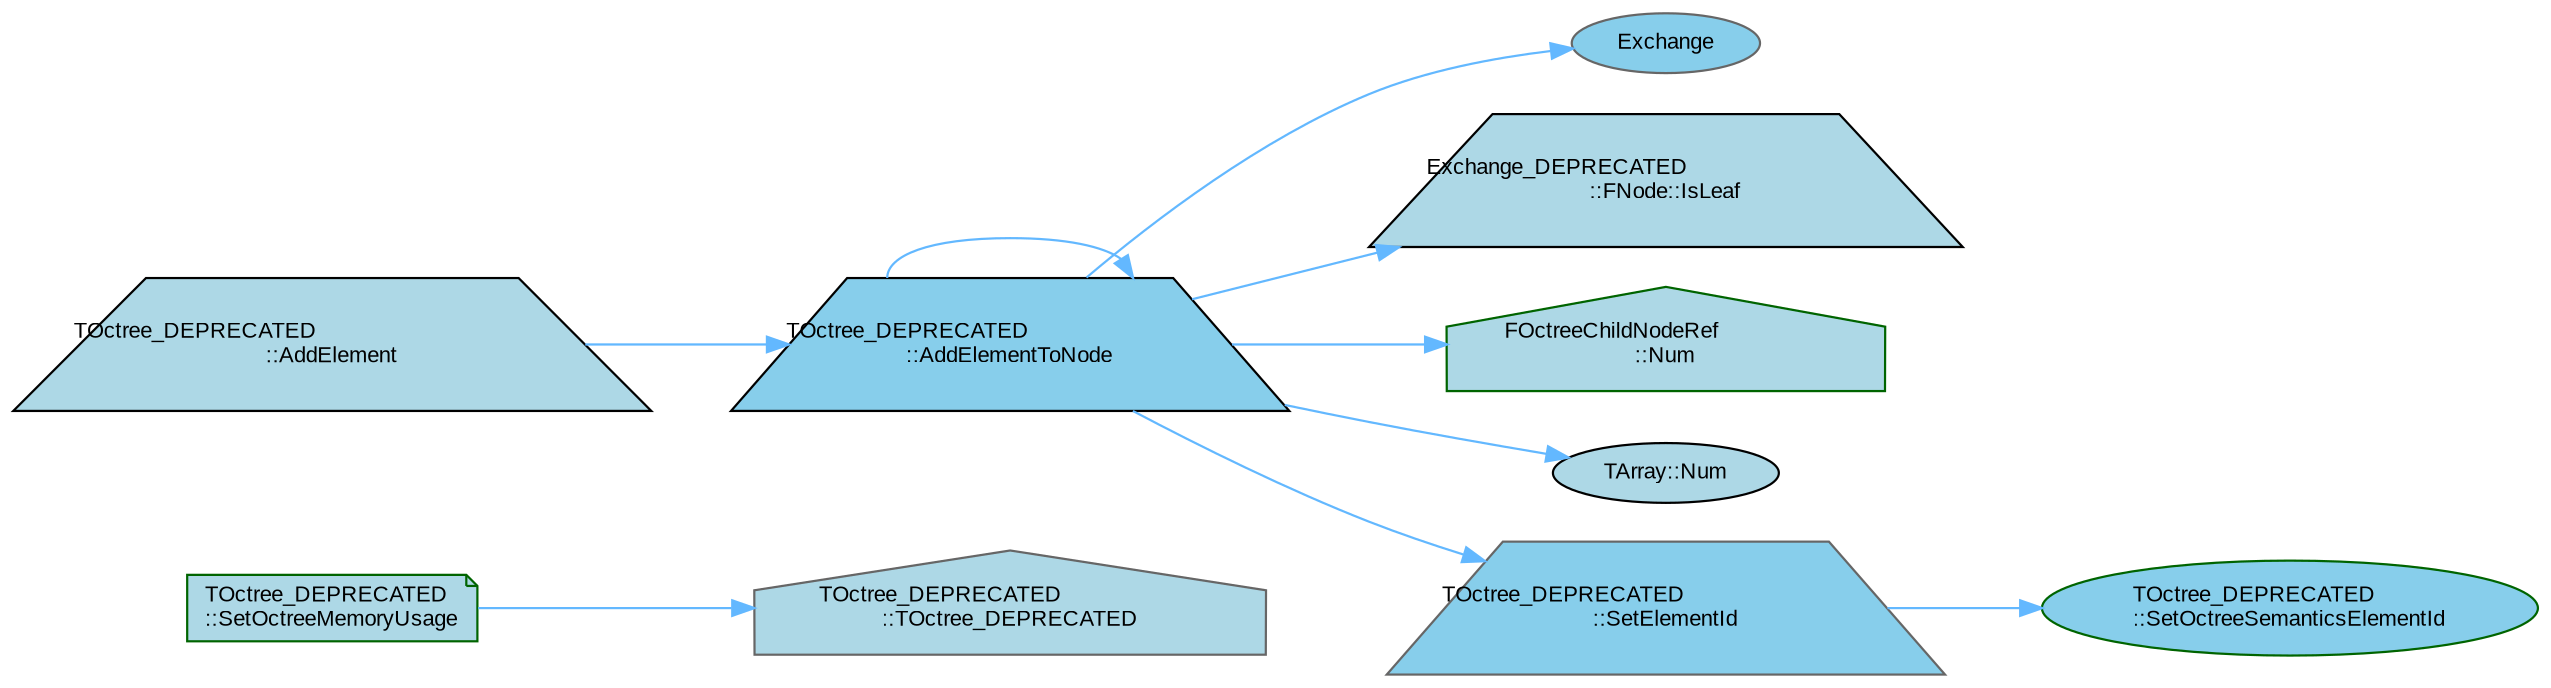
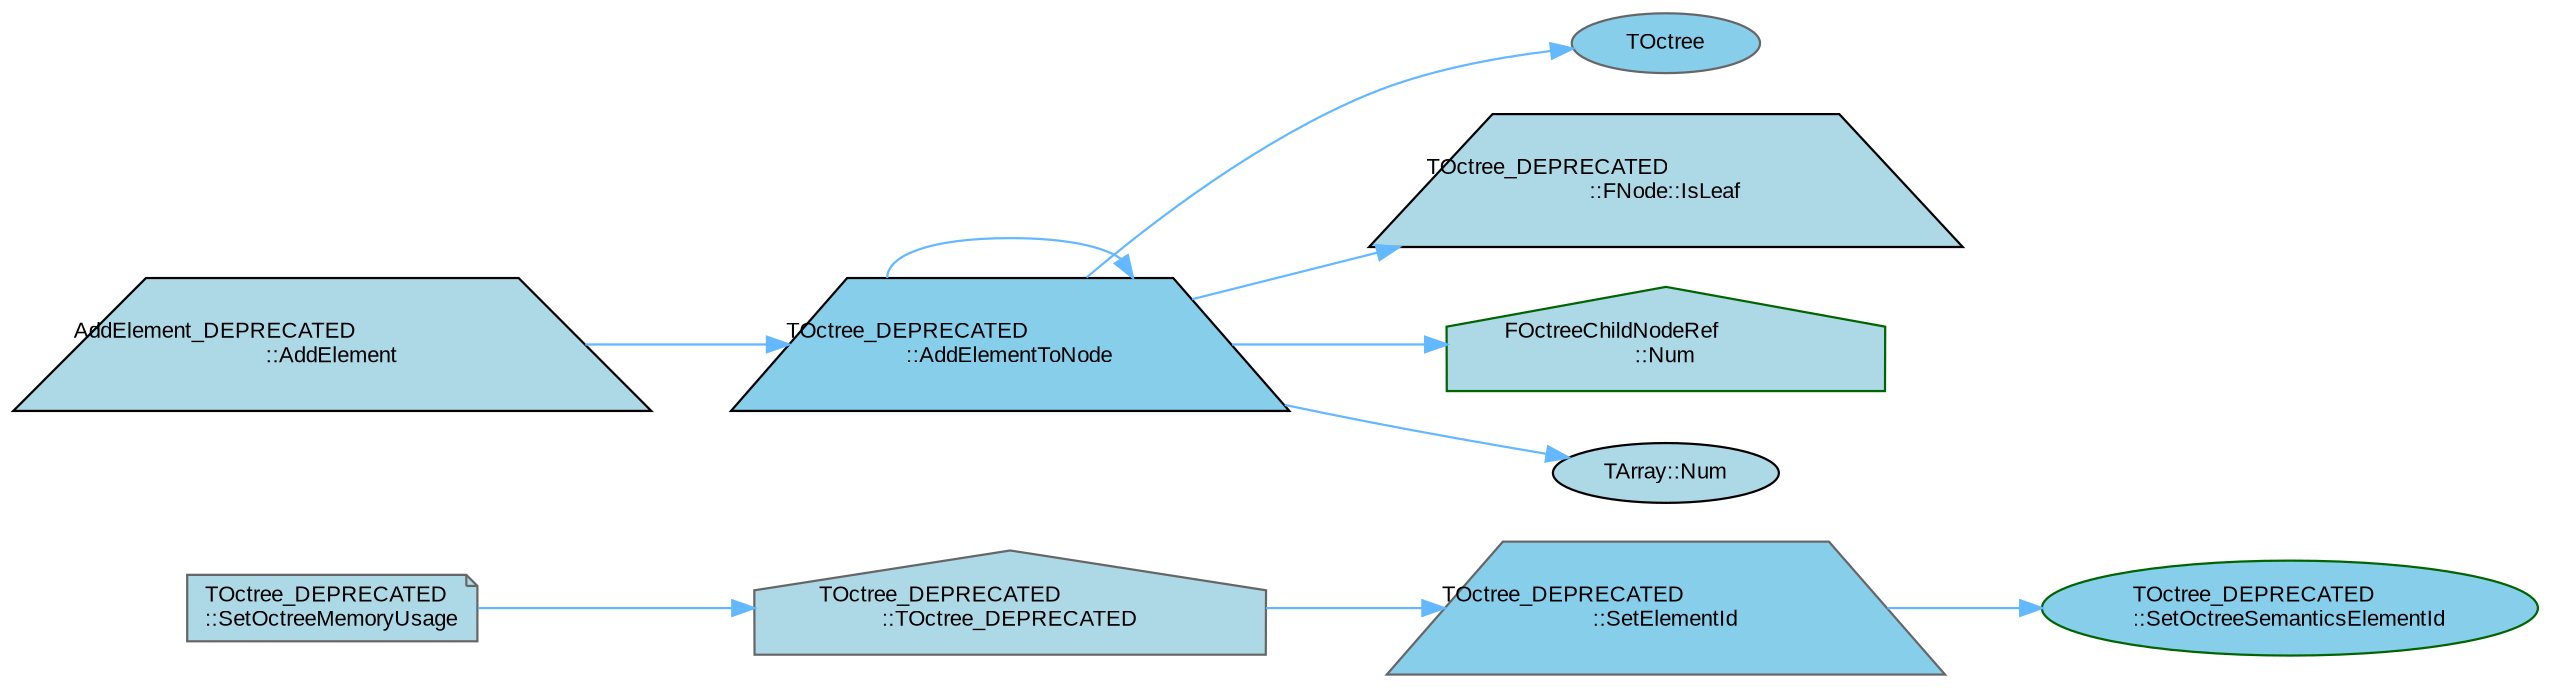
node "Exchange": label "Exchange" -> "TOctree"
node "Exchange_DEPRECATED ::FNode::IsLeaf": label "Exchange_DEPRECATED ::FNode::IsLeaf" -> "TOctree_DEPRECATED ::FNode::IsLeaf"
node "TOctree_DEPRECATED ::AddElement": label "TOctree_DEPRECATED ::AddElement" -> "AddElement_DEPRECATED ::AddElement"
edge "TOctree_DEPRECATED ::AddElementToNode" -> "TOctree_DEPRECATED ::SetElementId": now "TOctree_DEPRECATED ::TOctree_DEPRECATED" -> "TOctree_DEPRECATED ::SetElementId"
node "TOctree_DEPRECATED ::SetOctreeMemoryUsage": color darkgreen -> gray40
